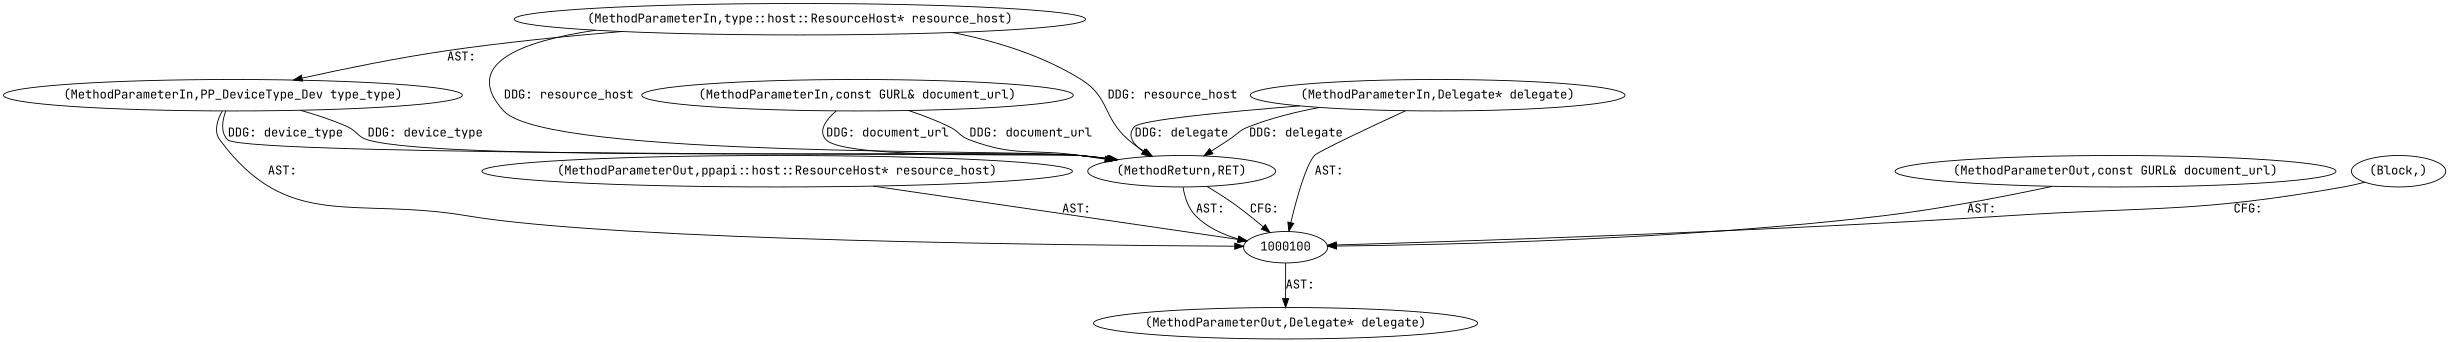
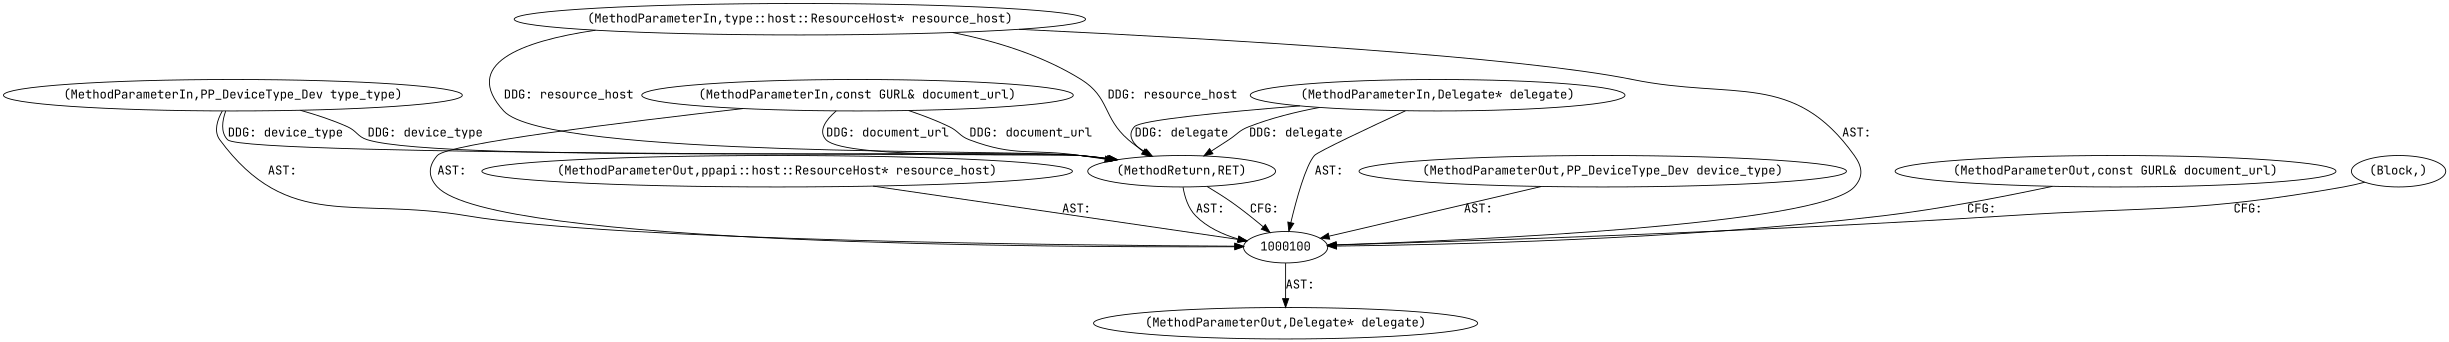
edge "(MethodParameterIn,type::host::ResourceHost* resource_host)" -> "(MethodParameterIn,PP_DeviceType_Dev type_type)": now "(MethodParameterIn,type::host::ResourceHost* resource_host)" -> "1000100"
node "(MethodParameterOut,PP_DeviceType_Dev device_type)": added
edge "(MethodParameterOut,const GURL& document_url)" -> "1000100": label "AST: " -> "CFG: "
edge "(MethodParameterIn,const GURL& document_url)" -> "1000100": added, label "AST:"
